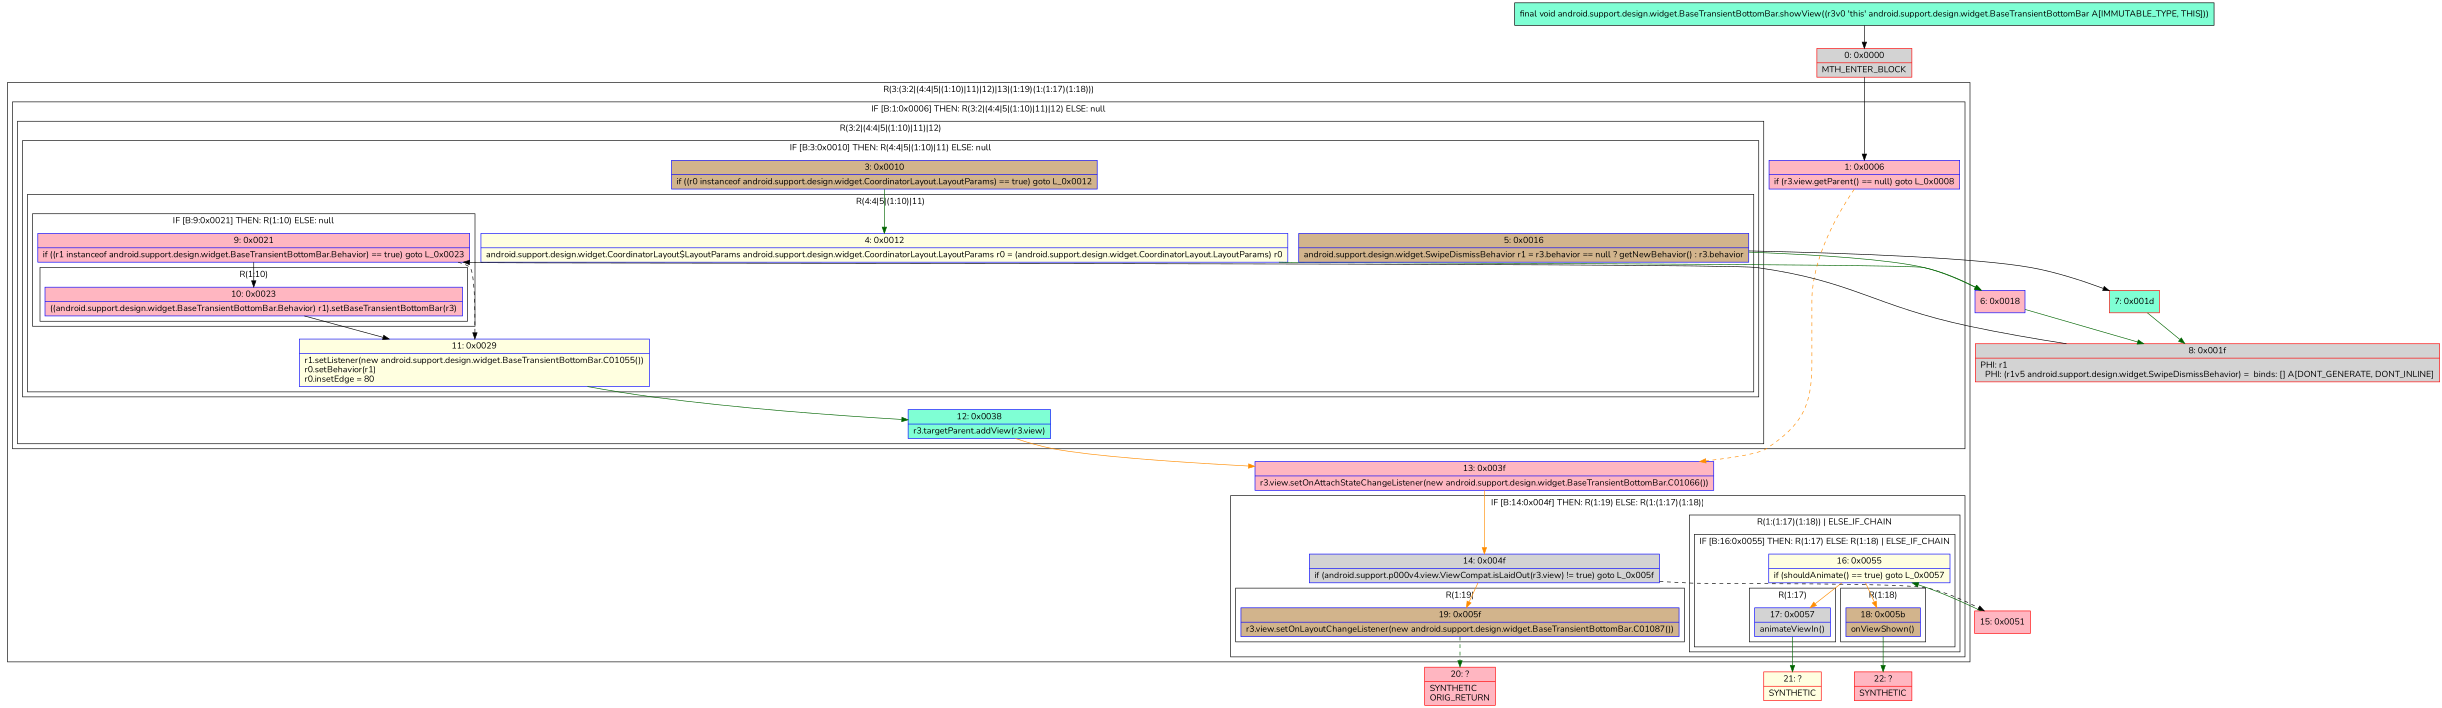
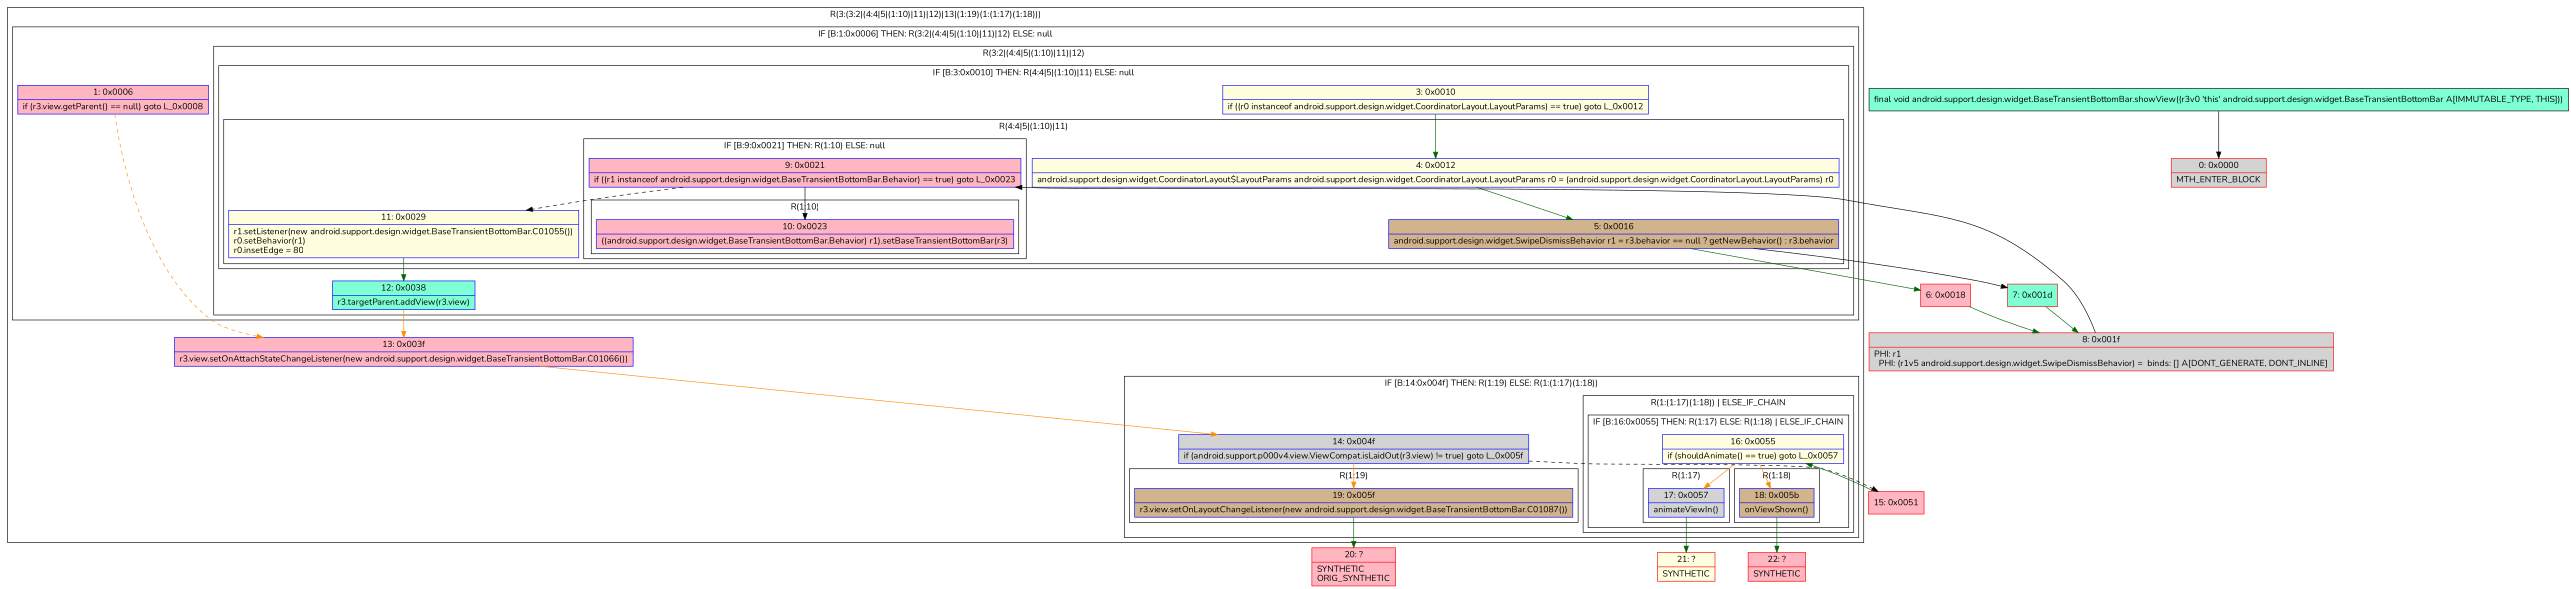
edge "0: 0x0000" -> "1: 0x0006": removed
node "3: 0x0010": fillcolor tan -> lightyellow
edge "4: 0x0012" -> "6: 0x0018": now "4: 0x0012" -> "5: 0x0016"
node "6: 0x0018": color blue -> red
edge "10: 0x0023" -> "11: 0x0029": removed
edge "19: 0x005f" -> "20: ?": style dashed -> solid
node "20: ?": text "ORIG_RETURN" -> "ORIG_SYNTHETIC"
